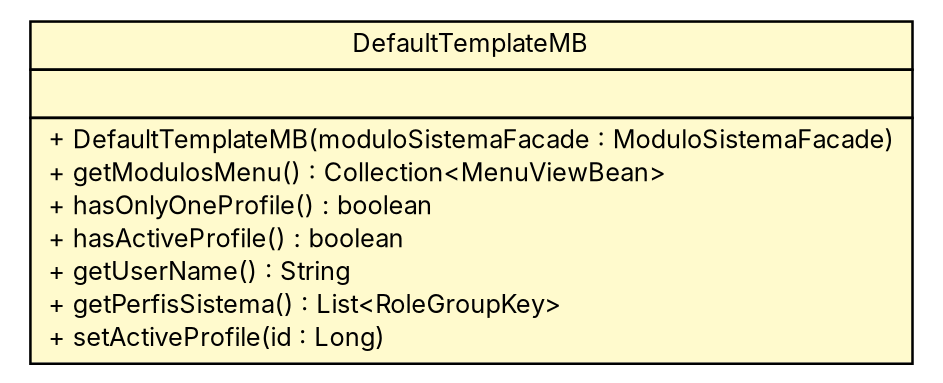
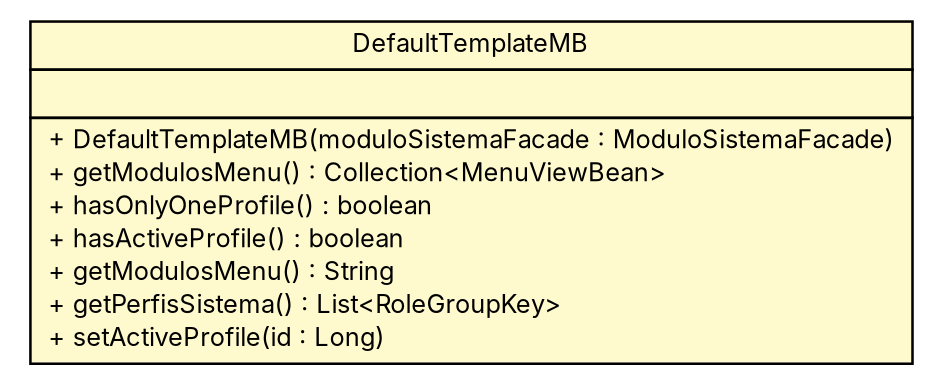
node "DefaultTemplateMB": text "+ getUserName() : String" -> "+ getModulosMenu() : String"
